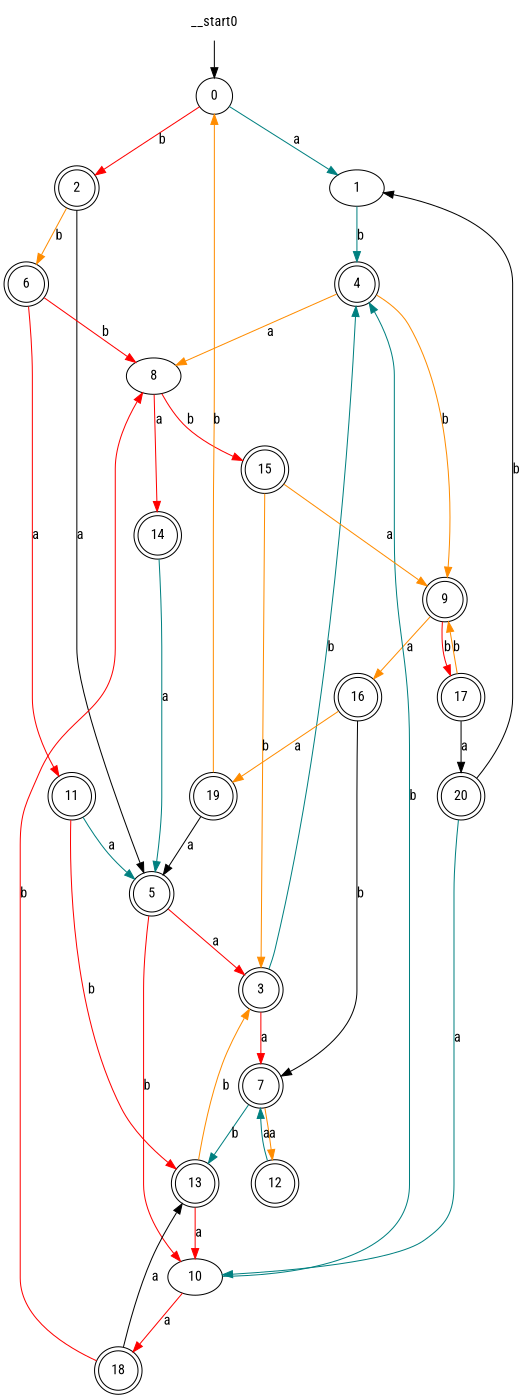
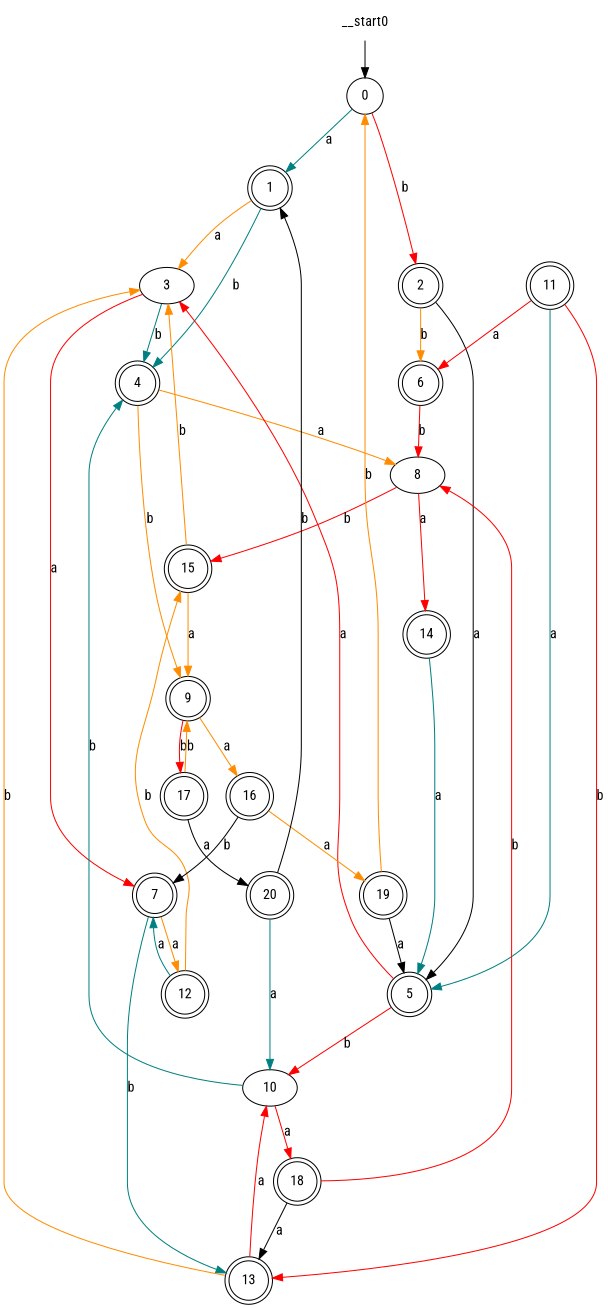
node "1": shape ellipse -> doublecircle
edge "1" -> "3": added, label "a"
edge "6" -> "11": reversed
edge "12" -> "15": added, label "b"
node "3": shape doublecircle -> ellipse
